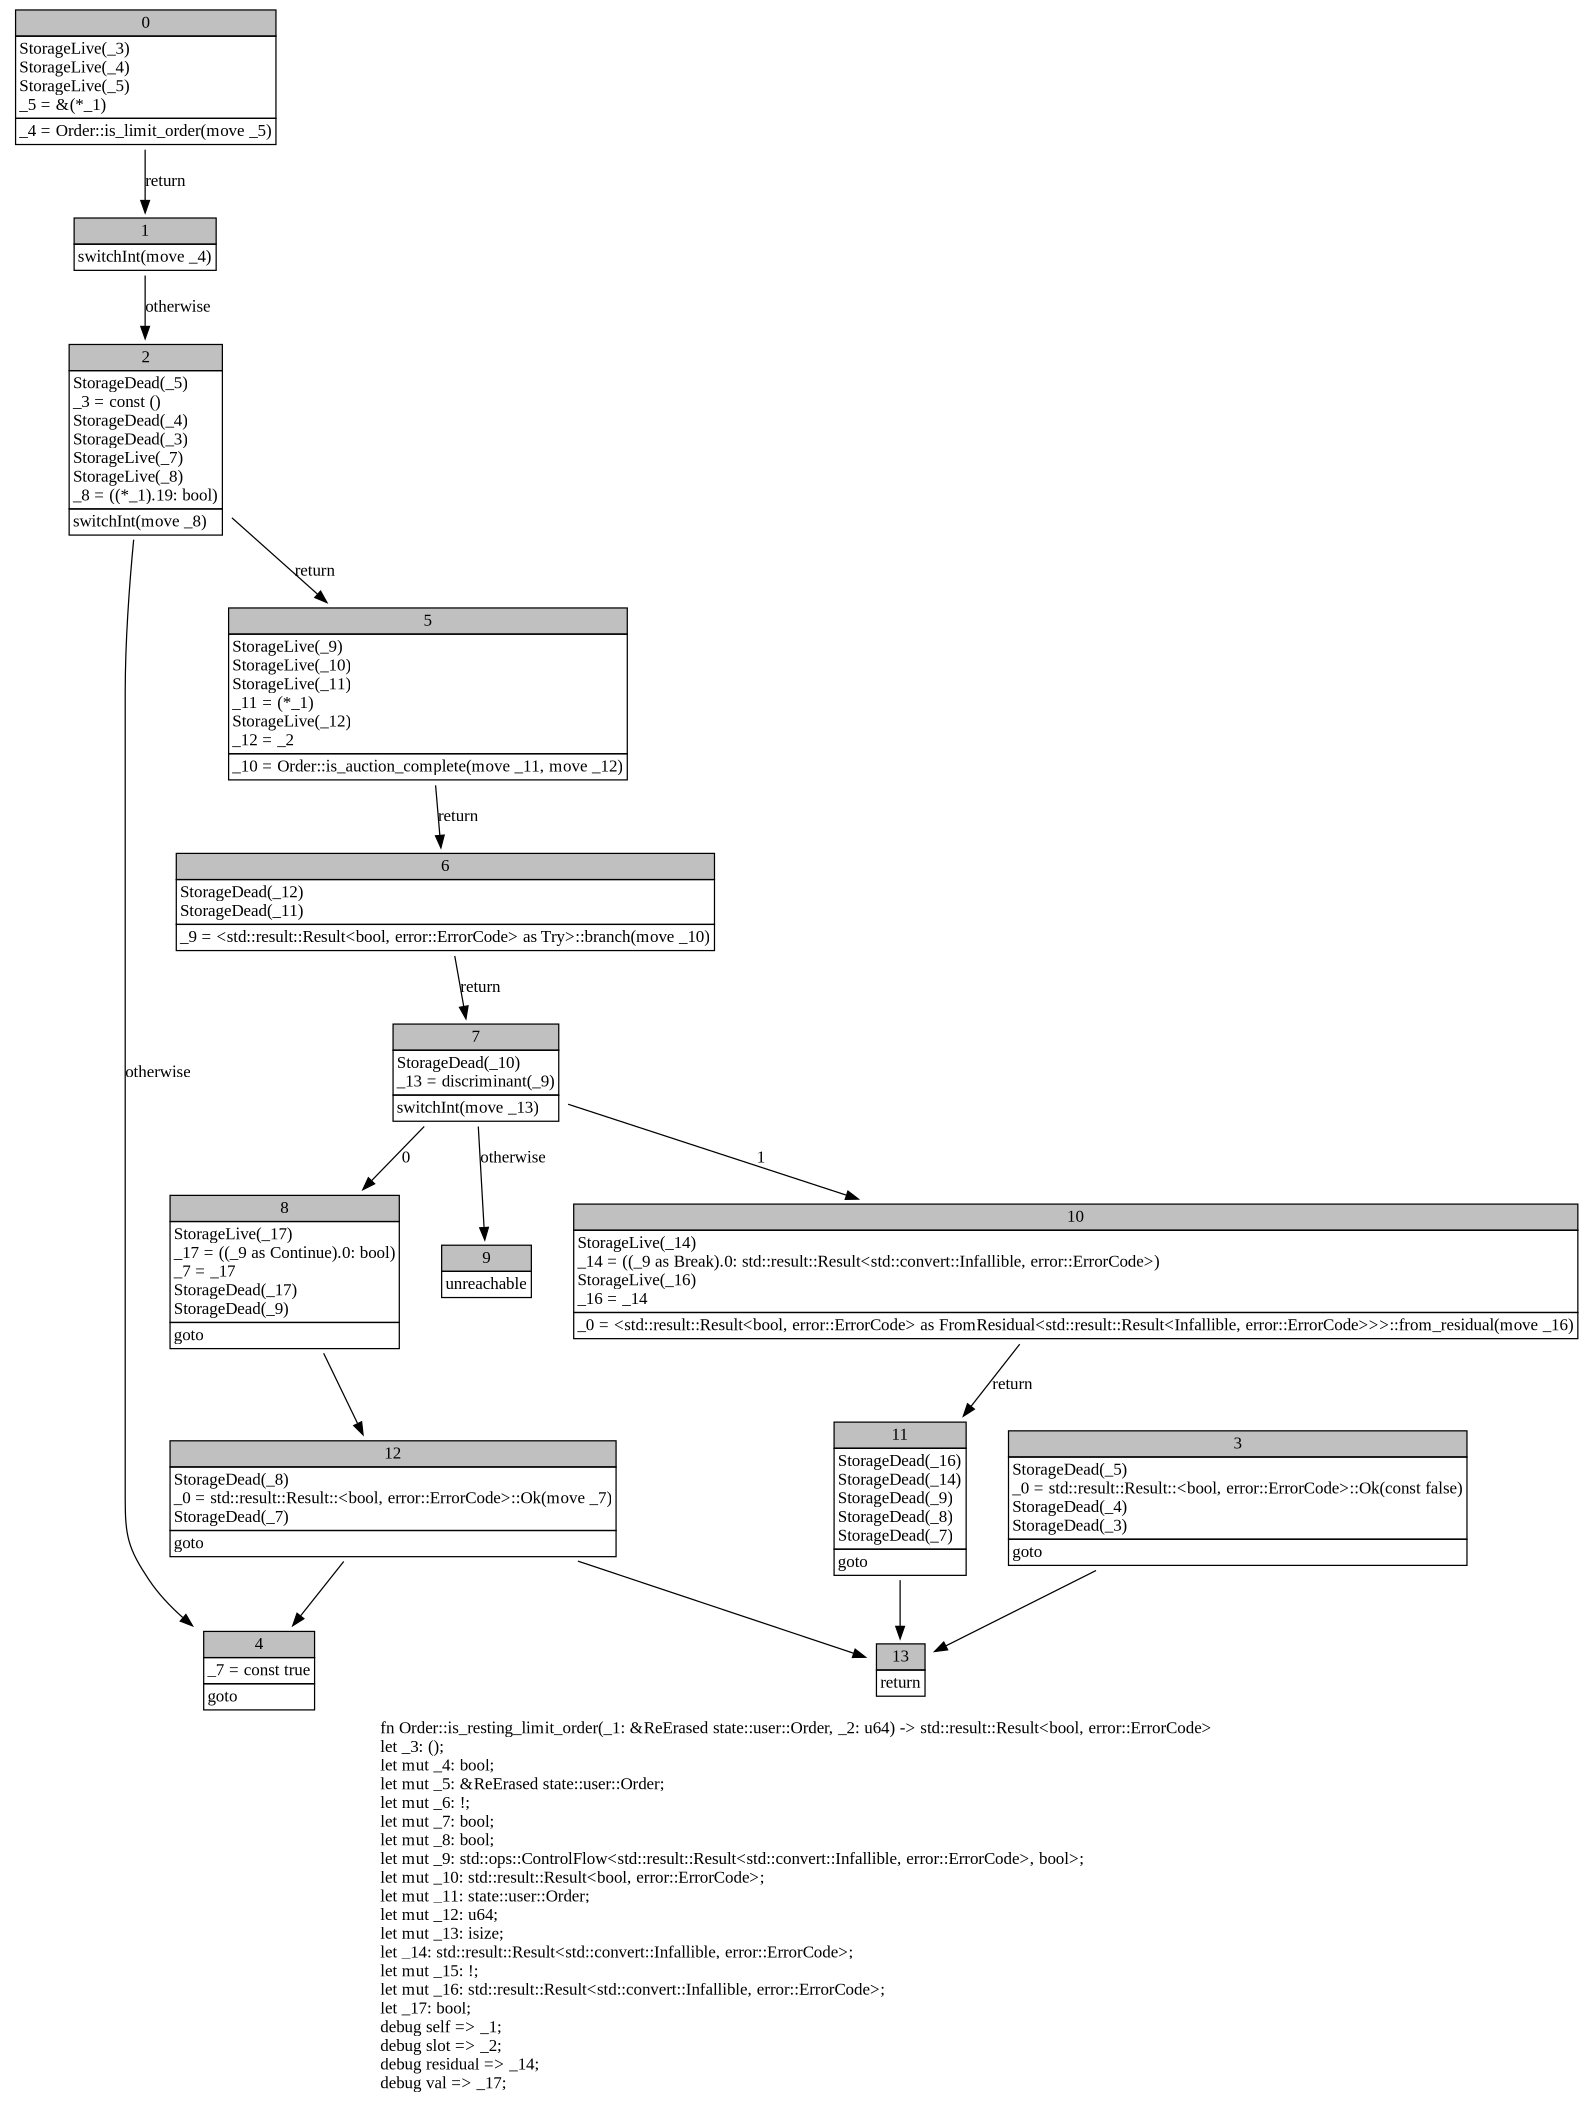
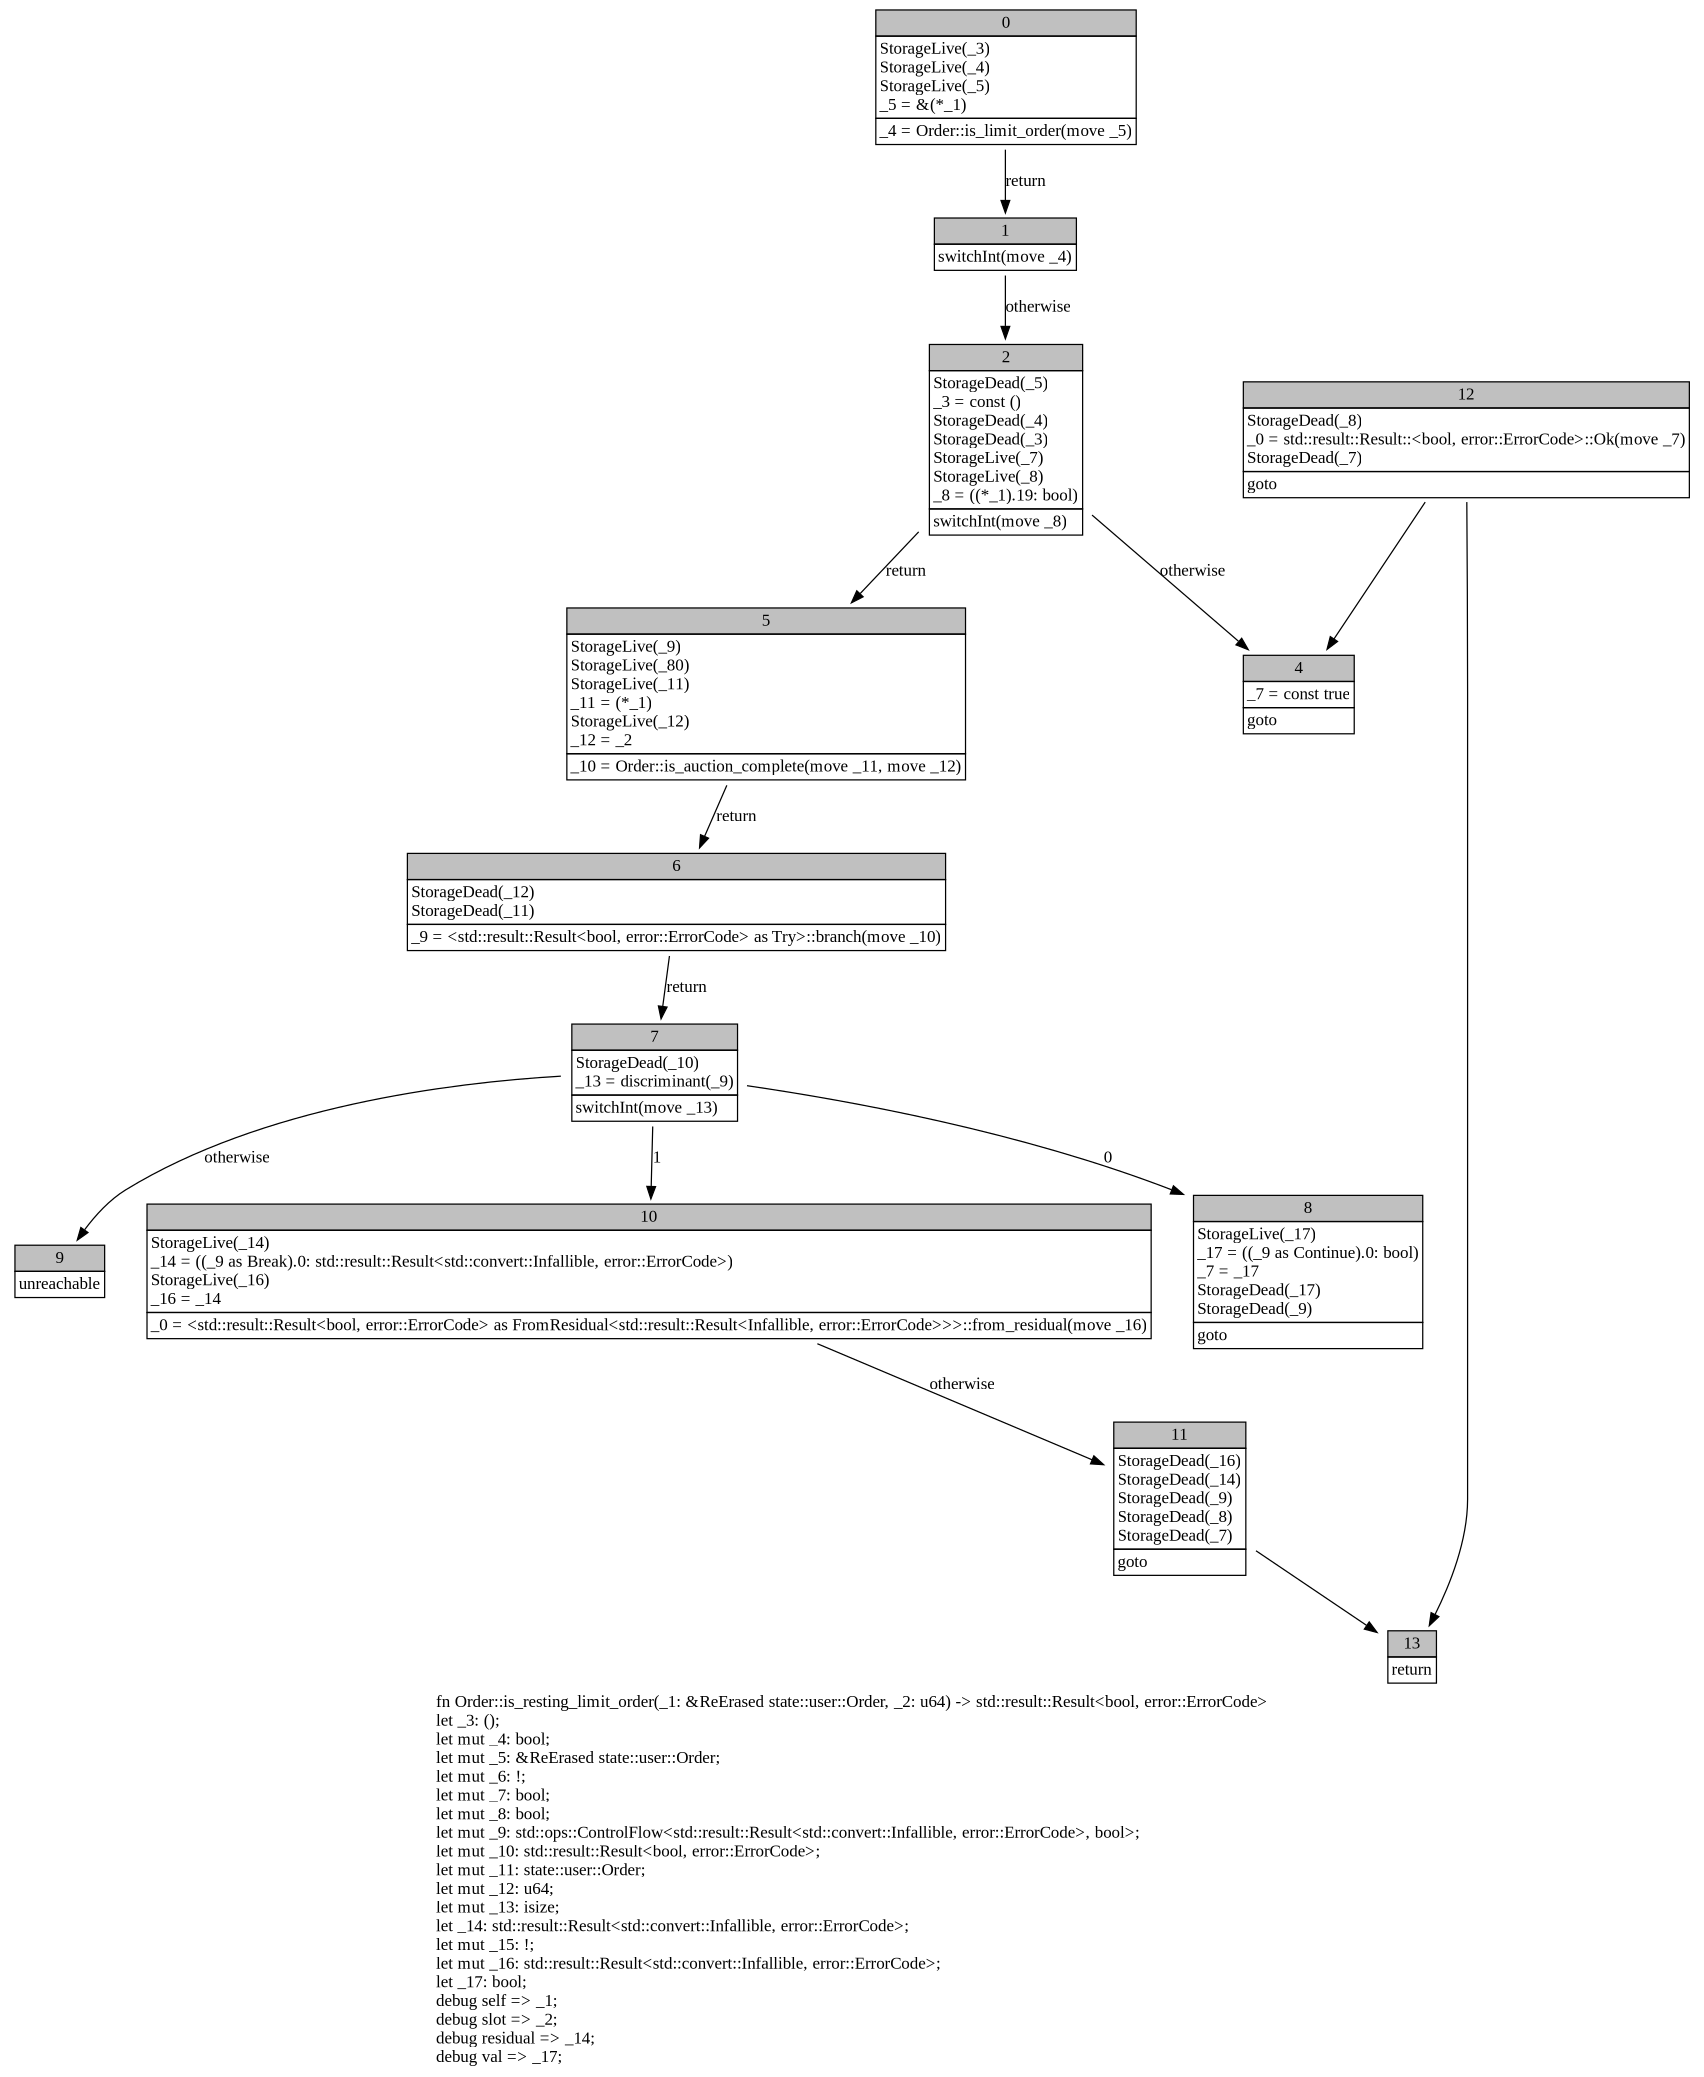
node "5": text "StorageLive(_10)" -> "StorageLive(_80)"
edge "10" -> "11": label "return" -> "otherwise"
edge "8" -> "12": removed
node "3": removed
